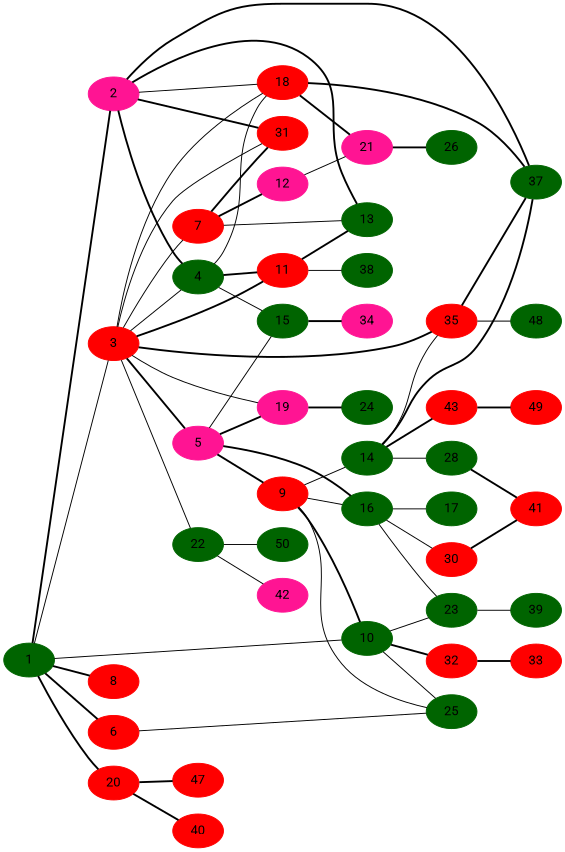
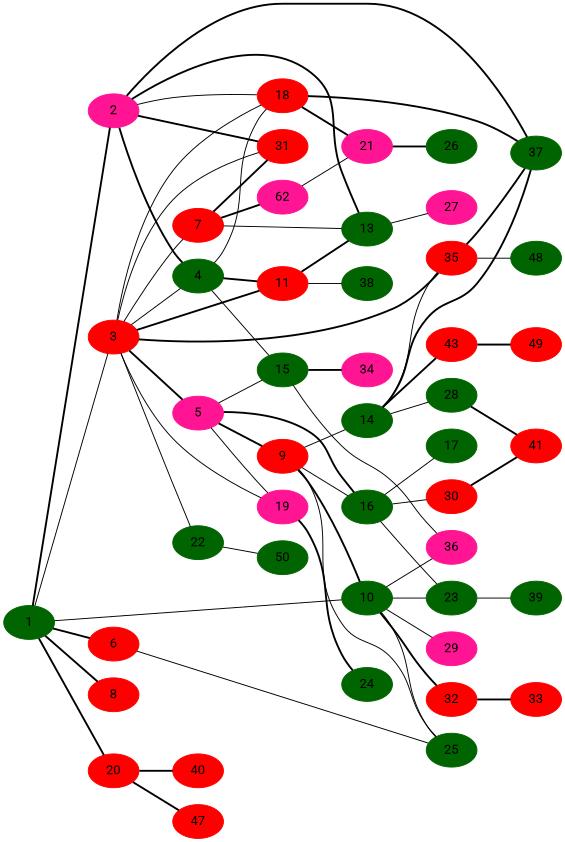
node "12": label "12" -> "62"
node "27": added
edge "19" -- "5": style bold -> solid
node "36": added
node "42": removed
node "29": added
